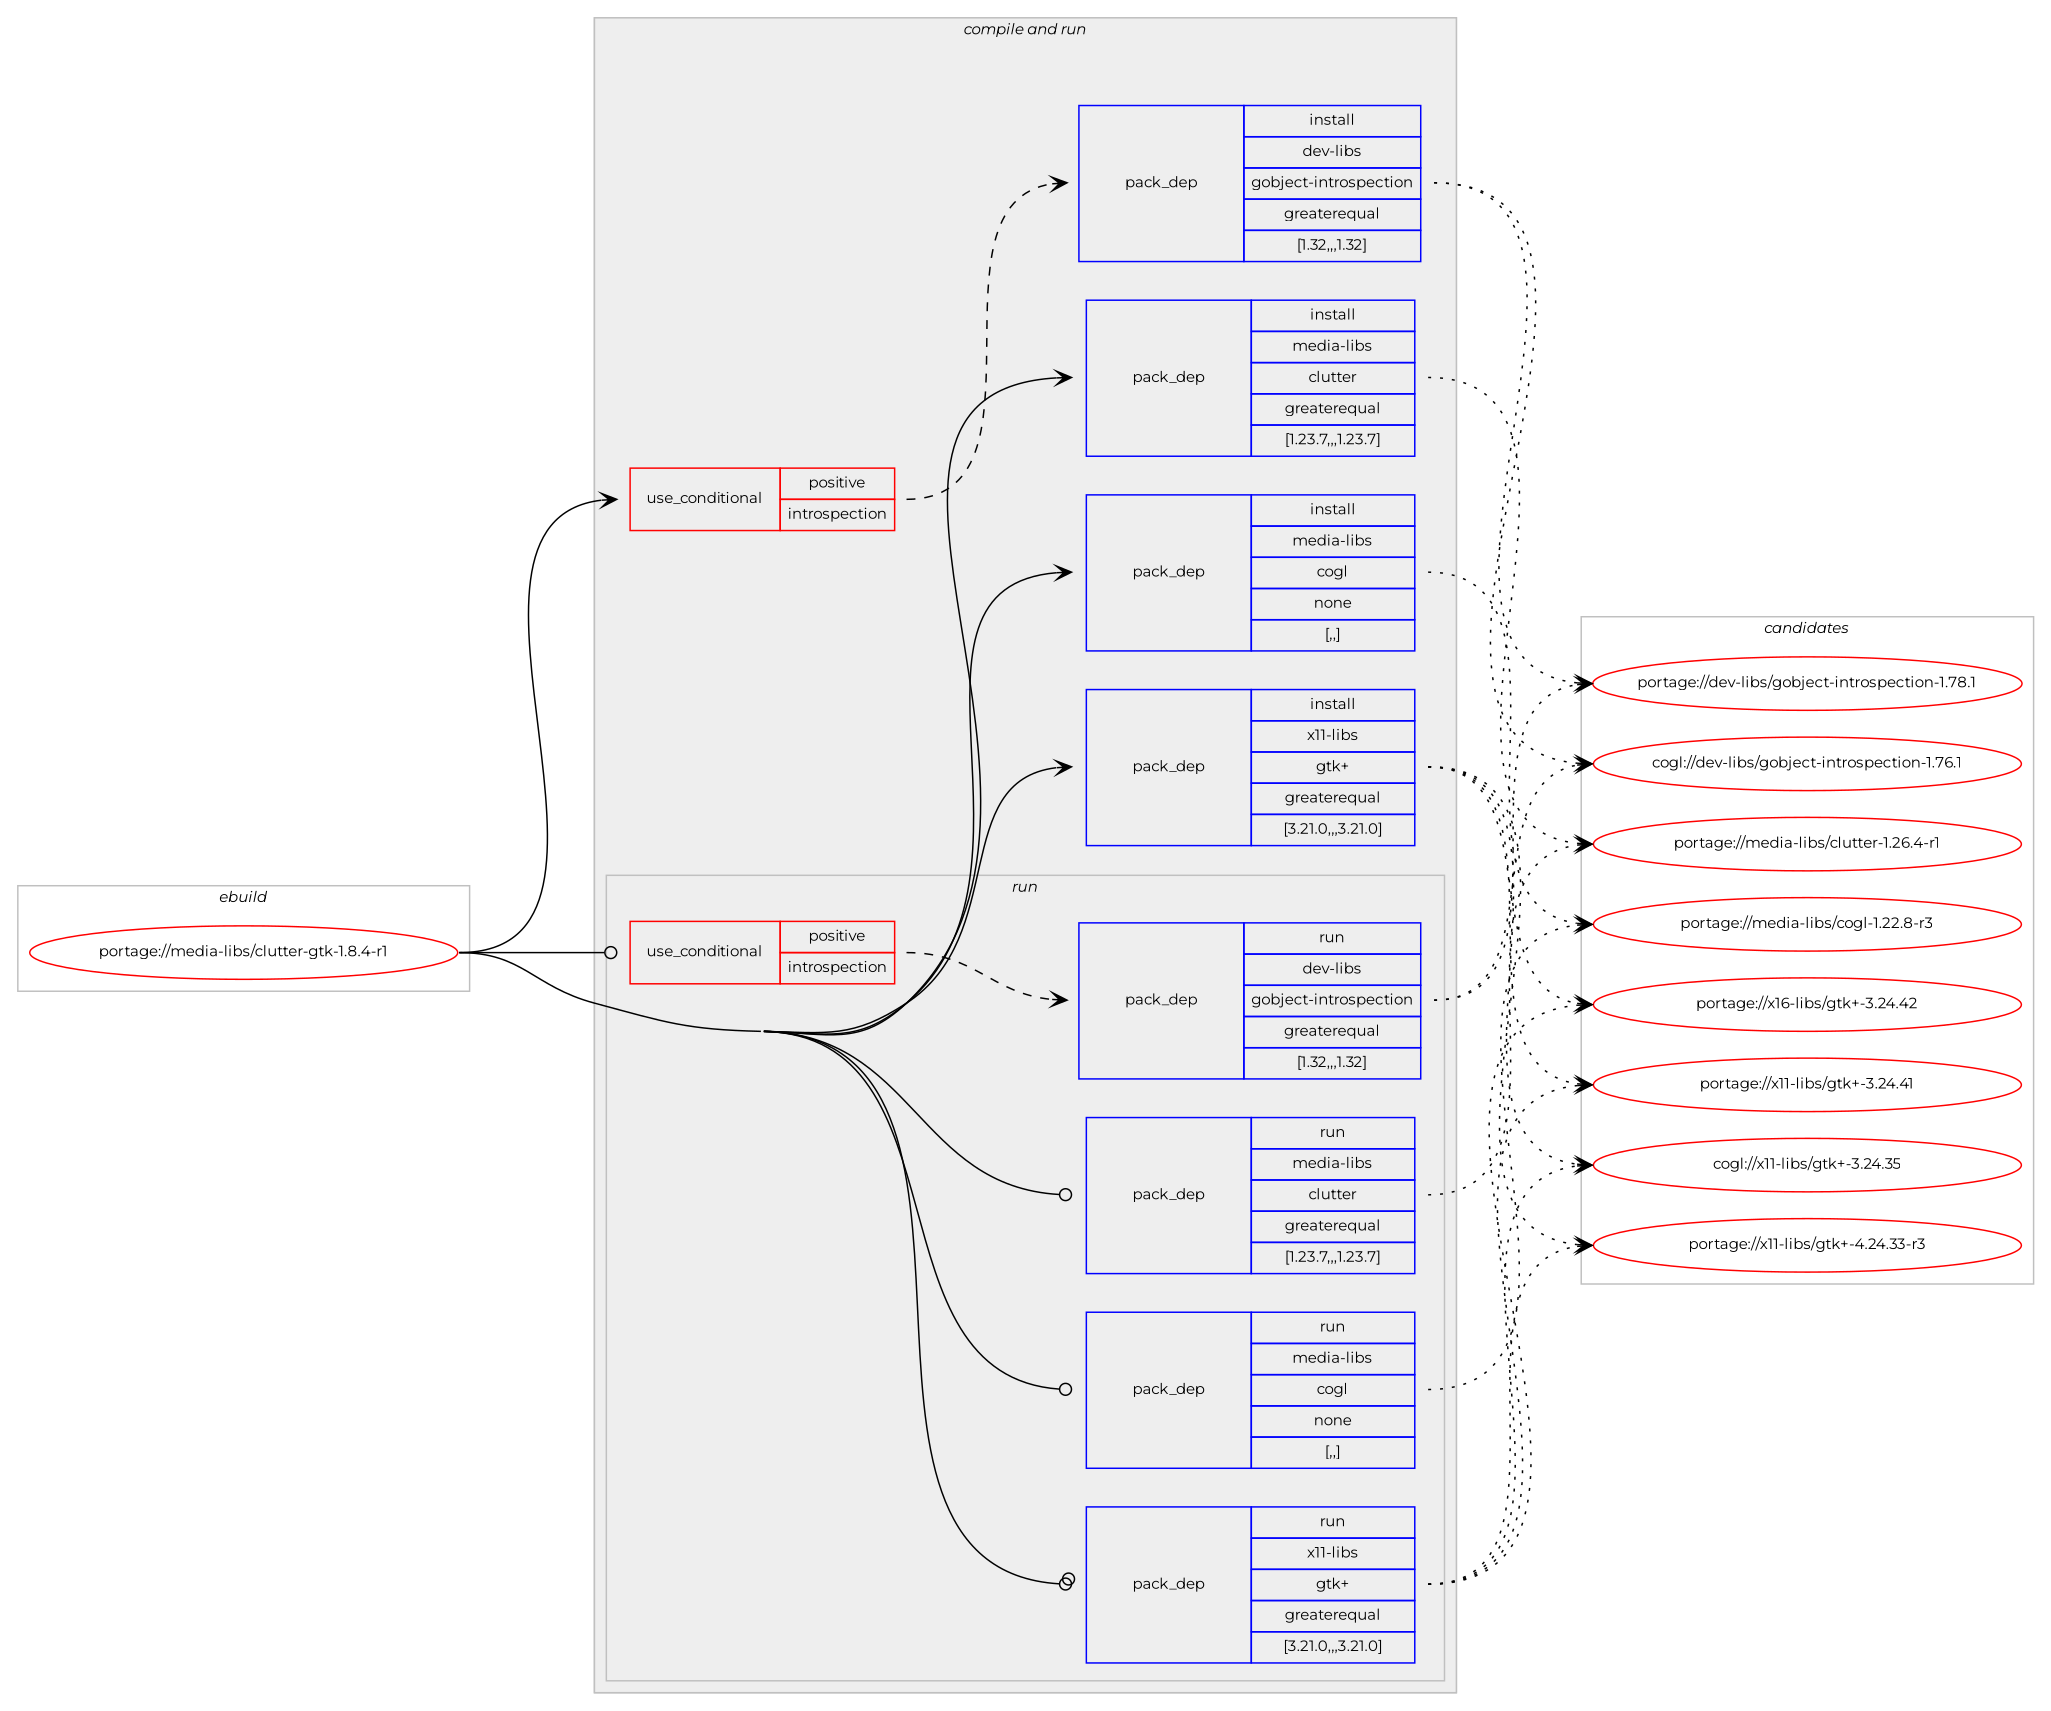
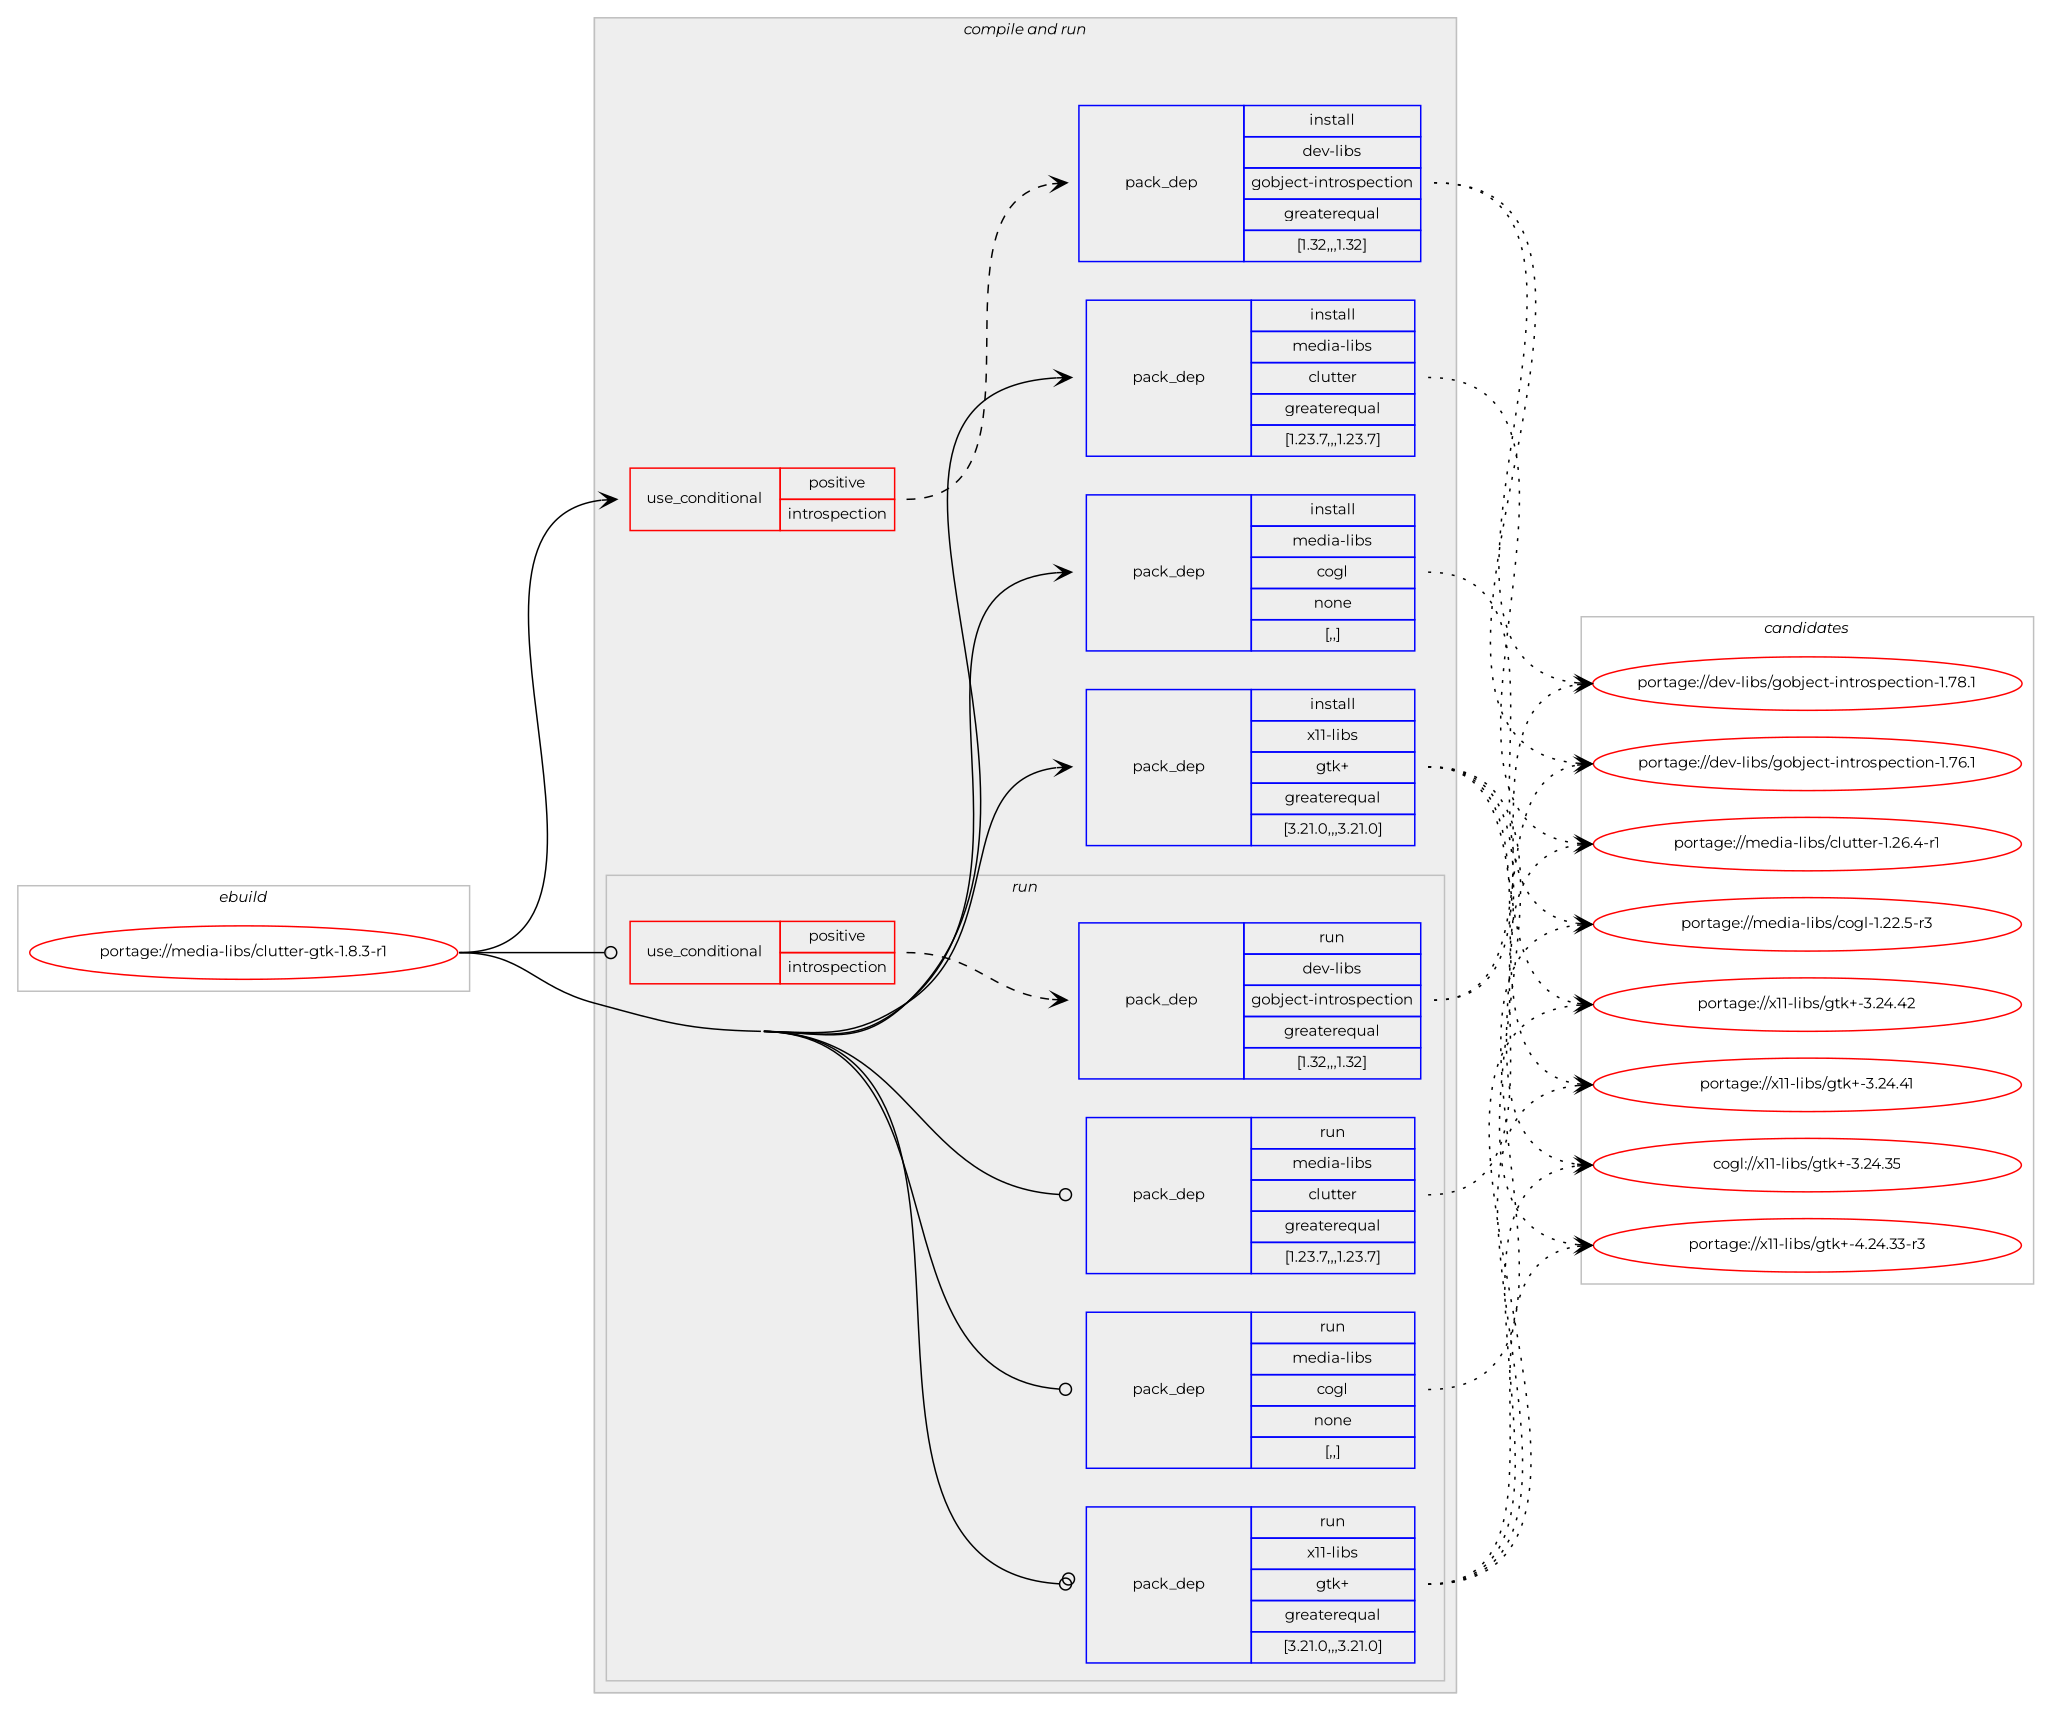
node "cogl://dev-libs/gobject-introspection-1.76.1": label "cogl://dev-libs/gobject-introspection-1.76.1" -> "portage://dev-libs/gobject-introspection-1.76.1"
node "portage://media-libs/cogl-1.22.8-r3": label "portage://media-libs/cogl-1.22.8-r3" -> "portage://media-libs/cogl-1.22.5-r3"
node "portage://media-libs/clutter-gtk-1.8.4-r1": label "portage://media-libs/clutter-gtk-1.8.4-r1" -> "portage://media-libs/clutter-gtk-1.8.3-r1"
node "portage://x16-libs/gtk+-3.24.42": label "portage://x16-libs/gtk+-3.24.42" -> "portage://x11-libs/gtk+-3.24.42"
